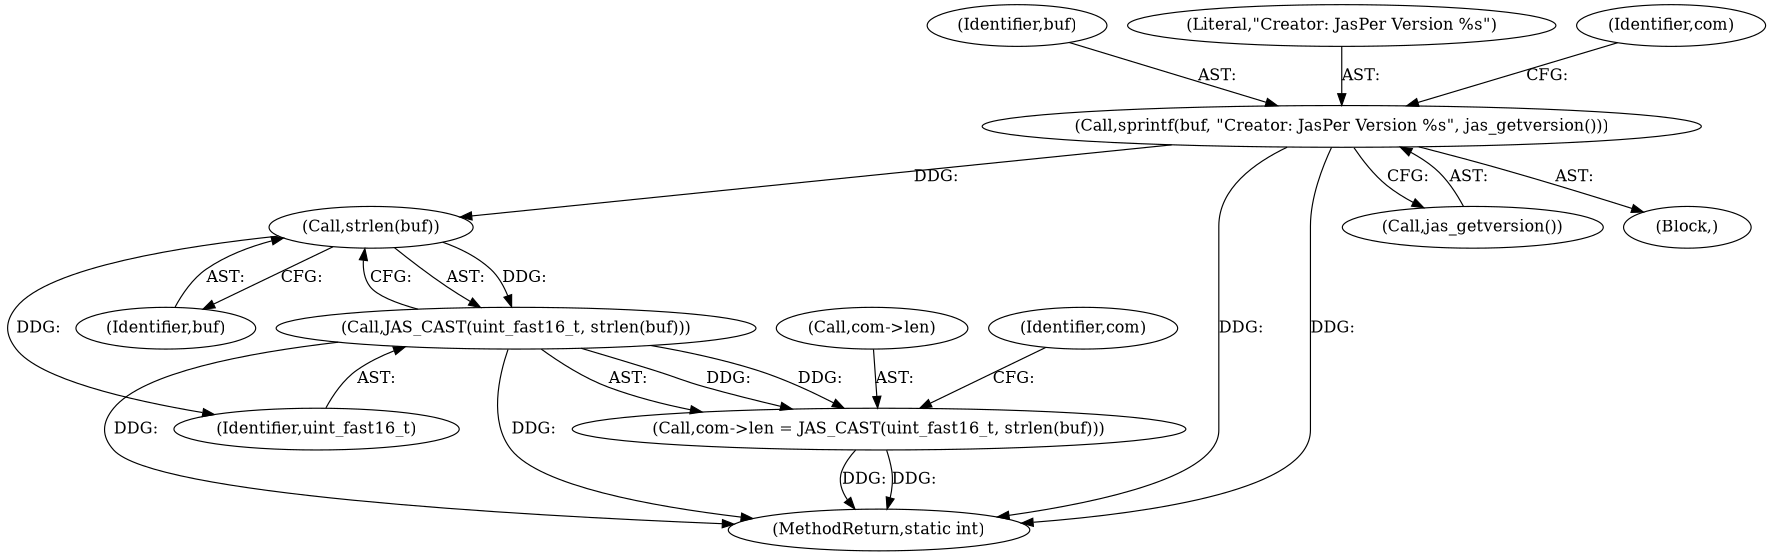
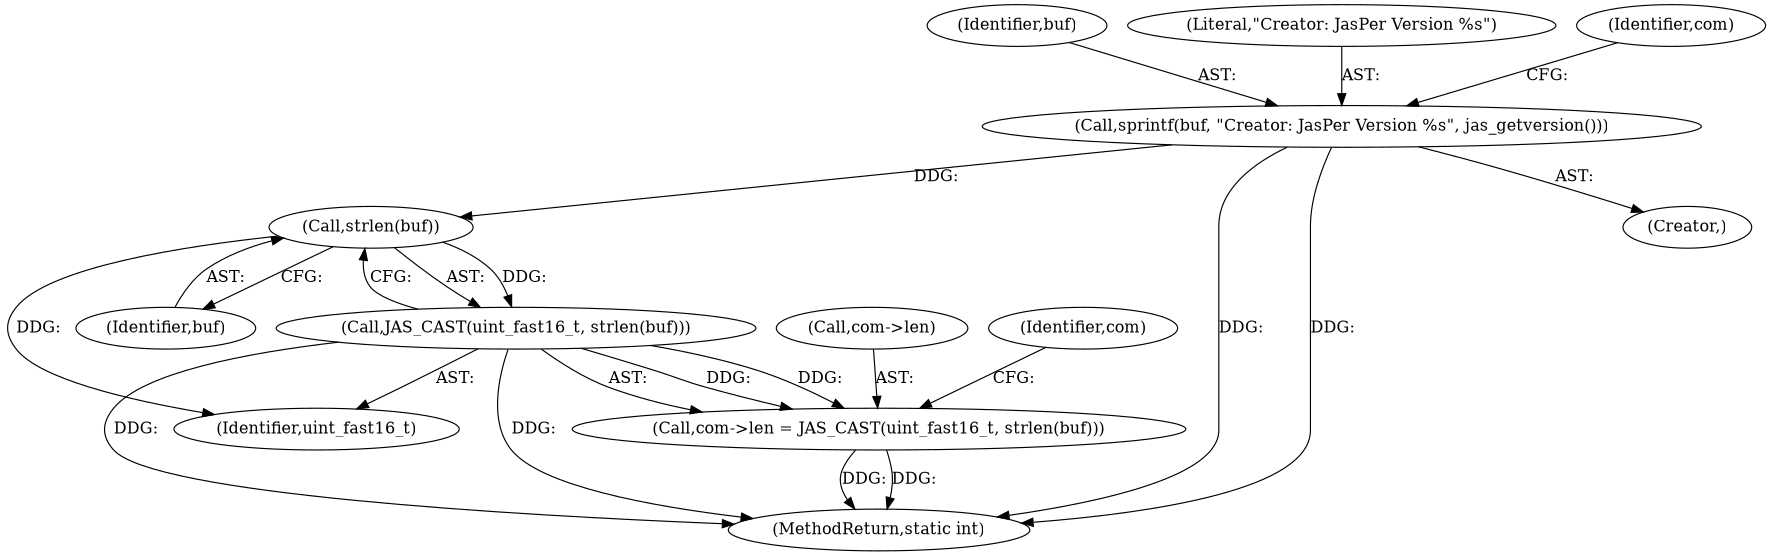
node "(Call,jas_getversion())": removed
node "(Block,)": label "(Block,)" -> "(Creator,)"
edge "(Identifier,uint_fast16_t)" -> "(Call,JAS_CAST(uint_fast16_t, strlen(buf)))": reversed
